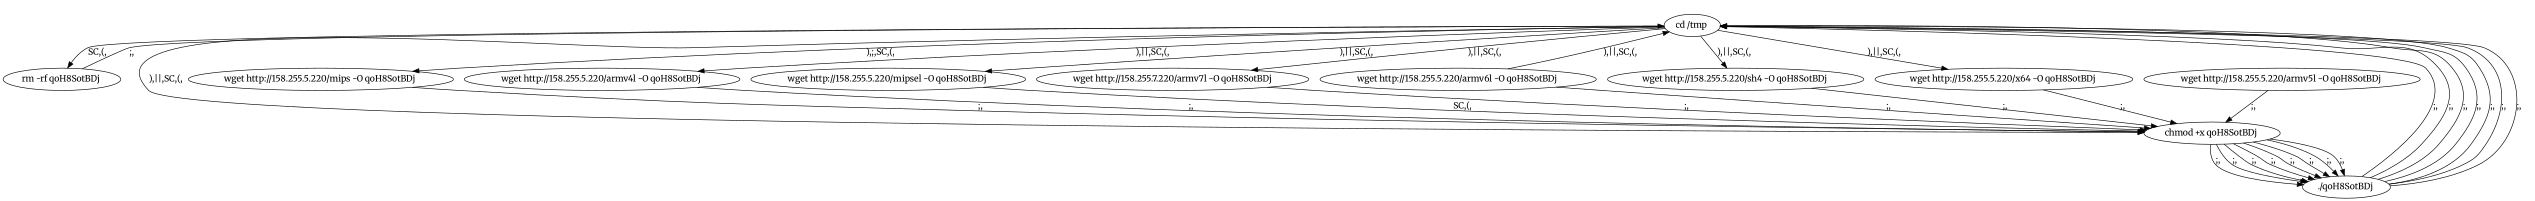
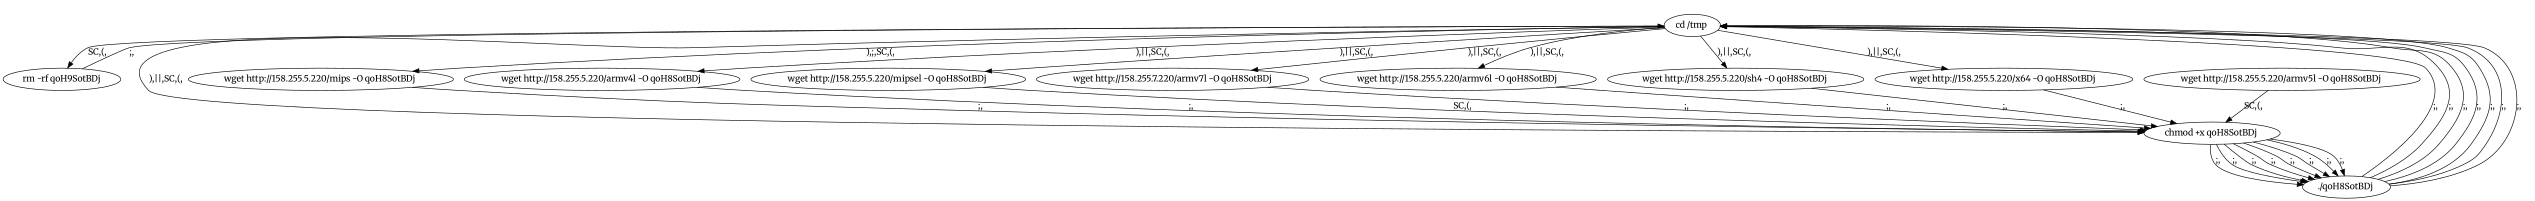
edge "wget http://158.255.5.220/armv6l -O qoH8SotBDj" -> "cd /tmp": reversed
node "rm -rf qoH8SotBDj": label "rm -rf qoH8SotBDj" -> "rm -rf qoH9SotBDj"
edge "wget http://158.255.5.220/armv5l -O qoH8SotBDj" -> "chmod +x qoH8SotBDj": label ";," -> "SC,(,"
